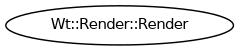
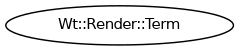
node "Wt::Render::Render": label "Wt::Render::Render" -> "Wt::Render::Term"
